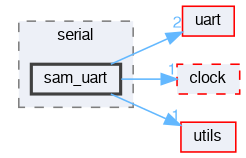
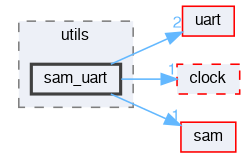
cluster "serial": label "serial" -> "utils"
node "utils": label "utils" -> "sam"
